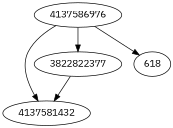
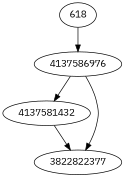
edge "4137586976" -> "618": reversed
edge "3822822377" -> "4137581432": reversed
